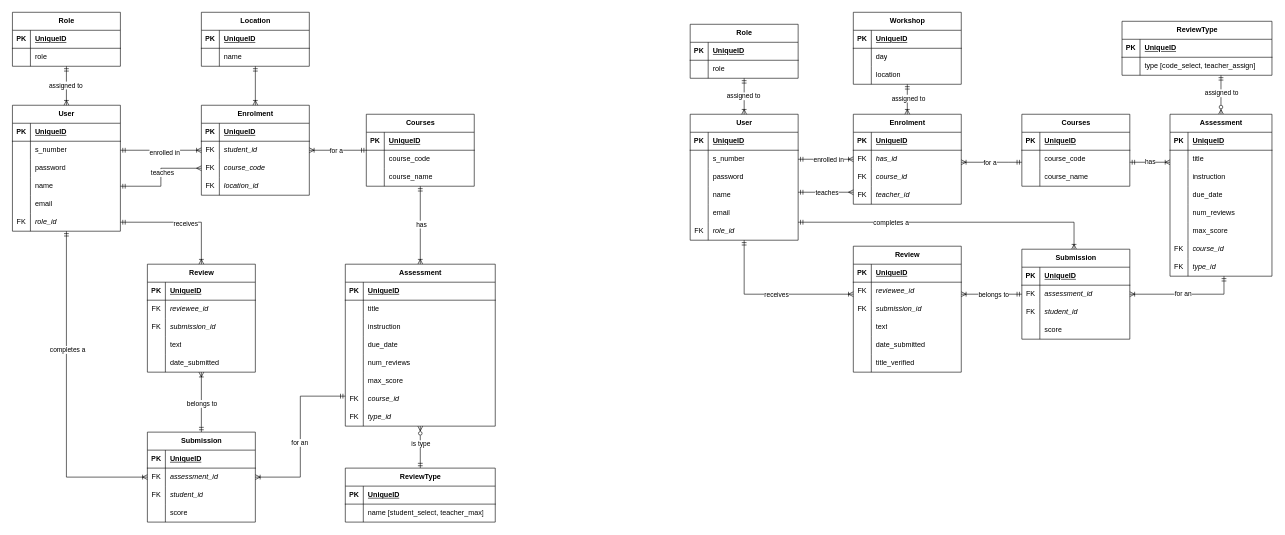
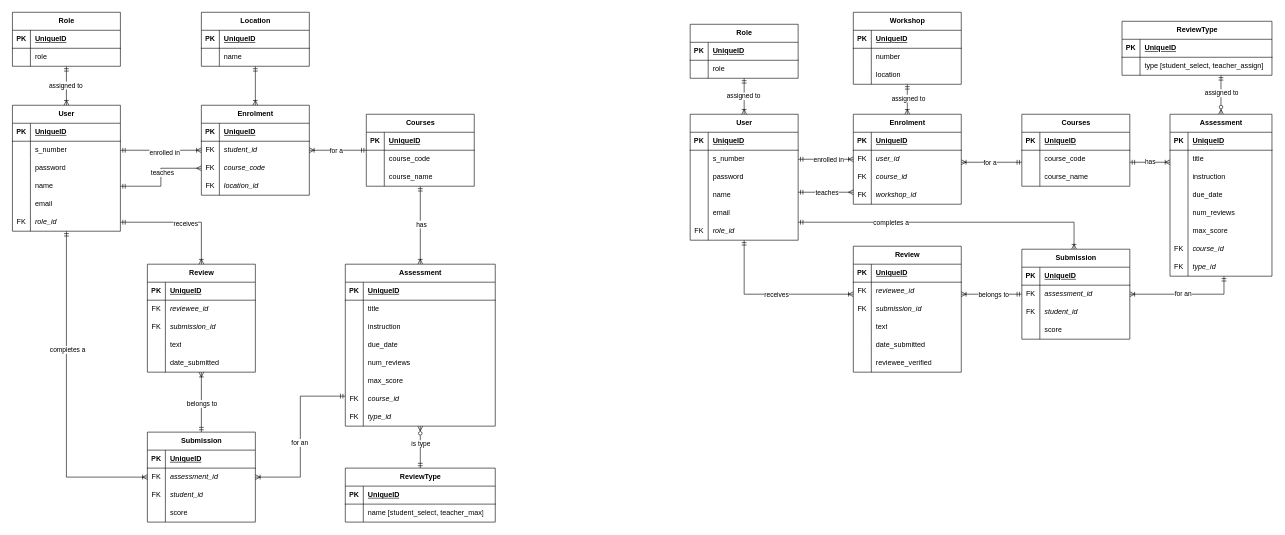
node "day": label "day" -> "number"
node "type [code_select, teacher_assign]": label "type [code_select, teacher_assign]" -> "type [student_select, teacher_assign]"
node "has_id": label "has_id" -> "user_id"
node "teacher_id": label "teacher_id" -> "workshop_id"
node "title_verified": label "title_verified" -> "reviewee_verified"
